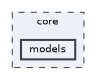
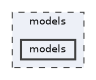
cluster "core": label "core" -> "models"
